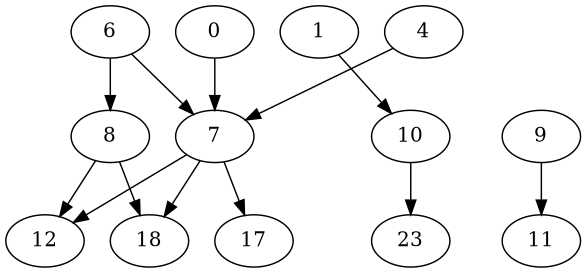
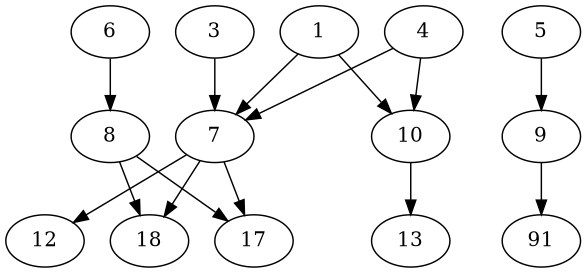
node "0": label "0" -> "3"
node "5": added
edge "4" -> "10": added
edge "6" -> "7": now "1" -> "7"
edge "8" -> "12": now "8" -> "17"
node "23": label "23" -> "13"
node "11": label "11" -> "91"
